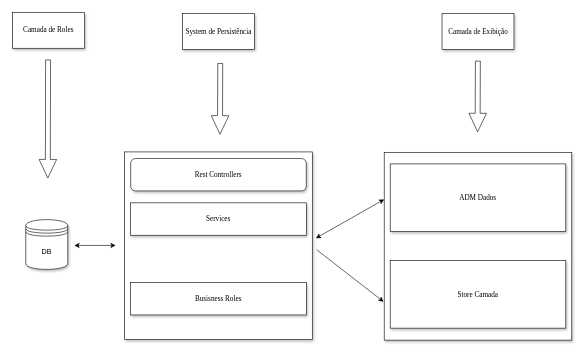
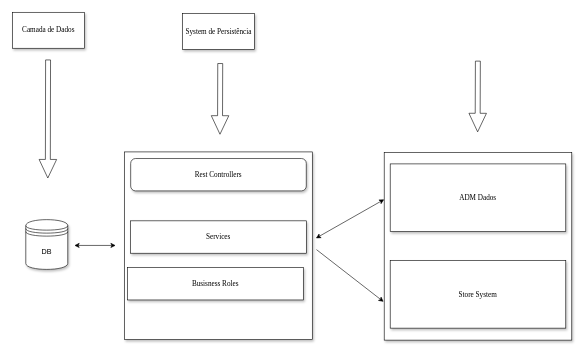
node "Camada de Roles": label "Camada de Roles" -> "Camada de Dados"
node "Camada de Exibição": removed
node "Services": moved (218, 219) -> (218, 237)
node "Store Camada": label "Store Camada" -> "Store System"
node "Busisness Roles": moved (218, 299) -> (215, 284)
